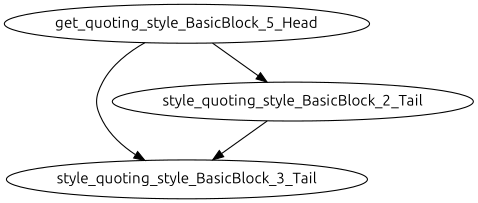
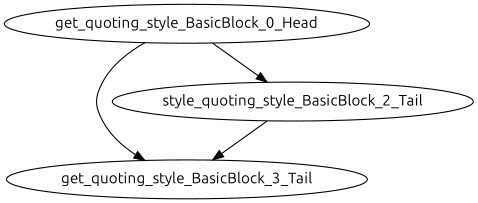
node "get_quoting_style_BasicBlock_5_Head": label "get_quoting_style_BasicBlock_5_Head" -> "get_quoting_style_BasicBlock_0_Head"
node "style_quoting_style_BasicBlock_3_Tail": label "style_quoting_style_BasicBlock_3_Tail" -> "get_quoting_style_BasicBlock_3_Tail"
